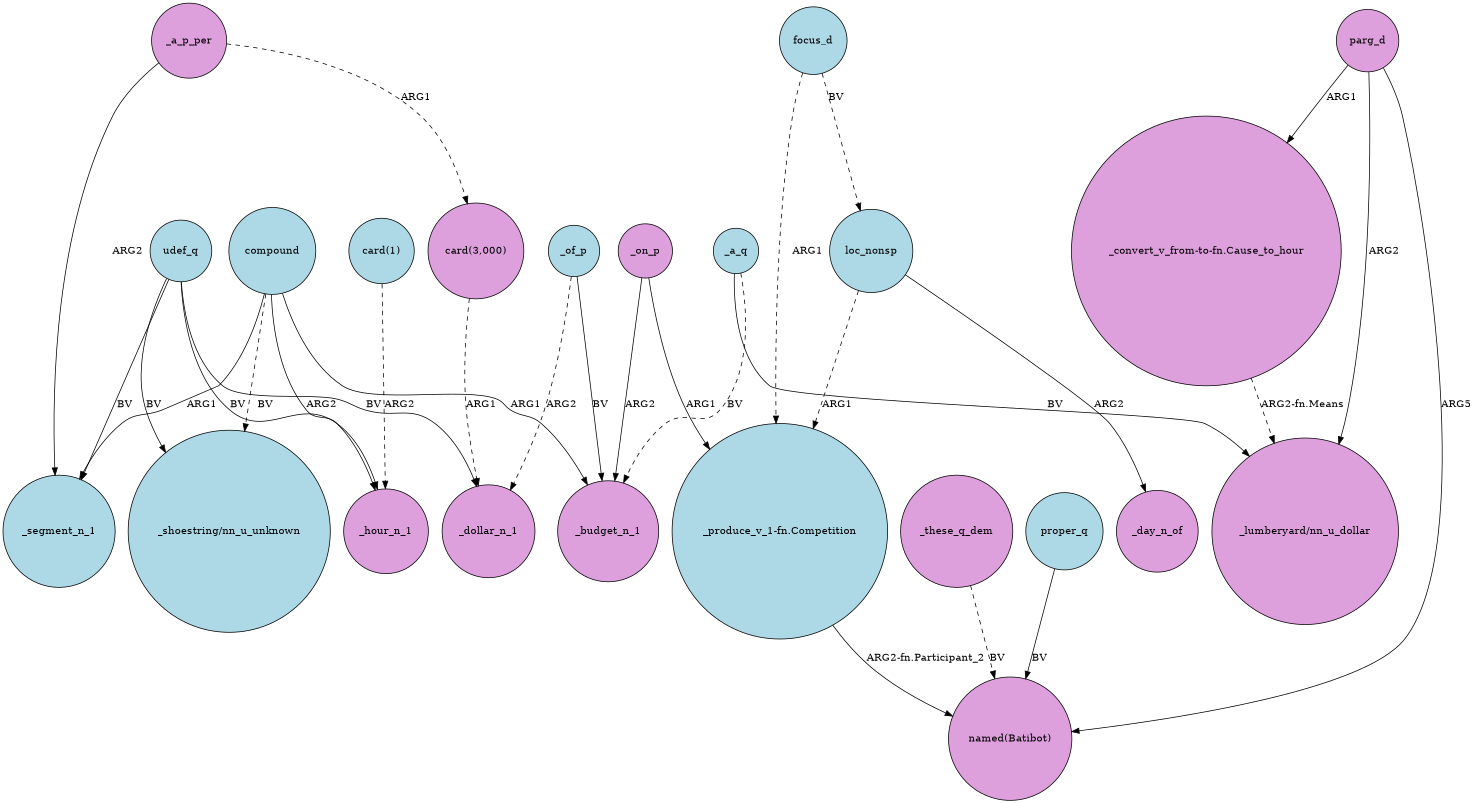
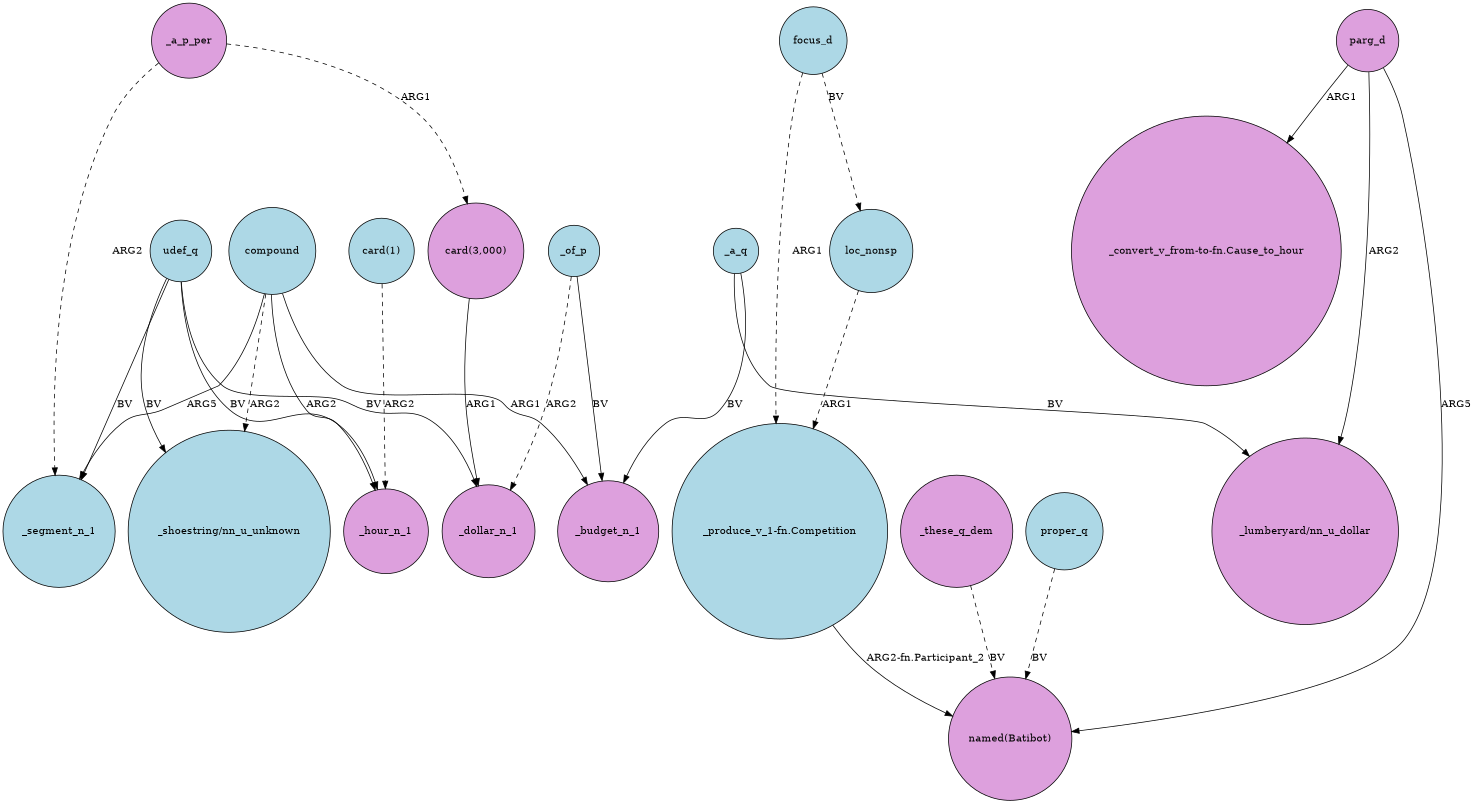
node "_on_p": removed
edge "_a_p_per" -> "_segment_n_1": style solid -> dashed
edge "card(3,000)" -> "_dollar_n_1": style dashed -> solid
edge "_a_q" -> "_budget_n_1": style dashed -> solid
edge "compound" -> "_segment_n_1": label "ARG1" -> "ARG5"
edge "compound" -> "_shoestring/nn_u_unknown": label "BV" -> "ARG2"
edge "_convert_v_from-to-fn.Cause_to_hour" -> "_lumberyard/nn_u_dollar": removed, label "ARG2-fn.Means"
node "_day_n_of": removed
edge "proper_q" -> "named(Batibot)": style solid -> dashed
